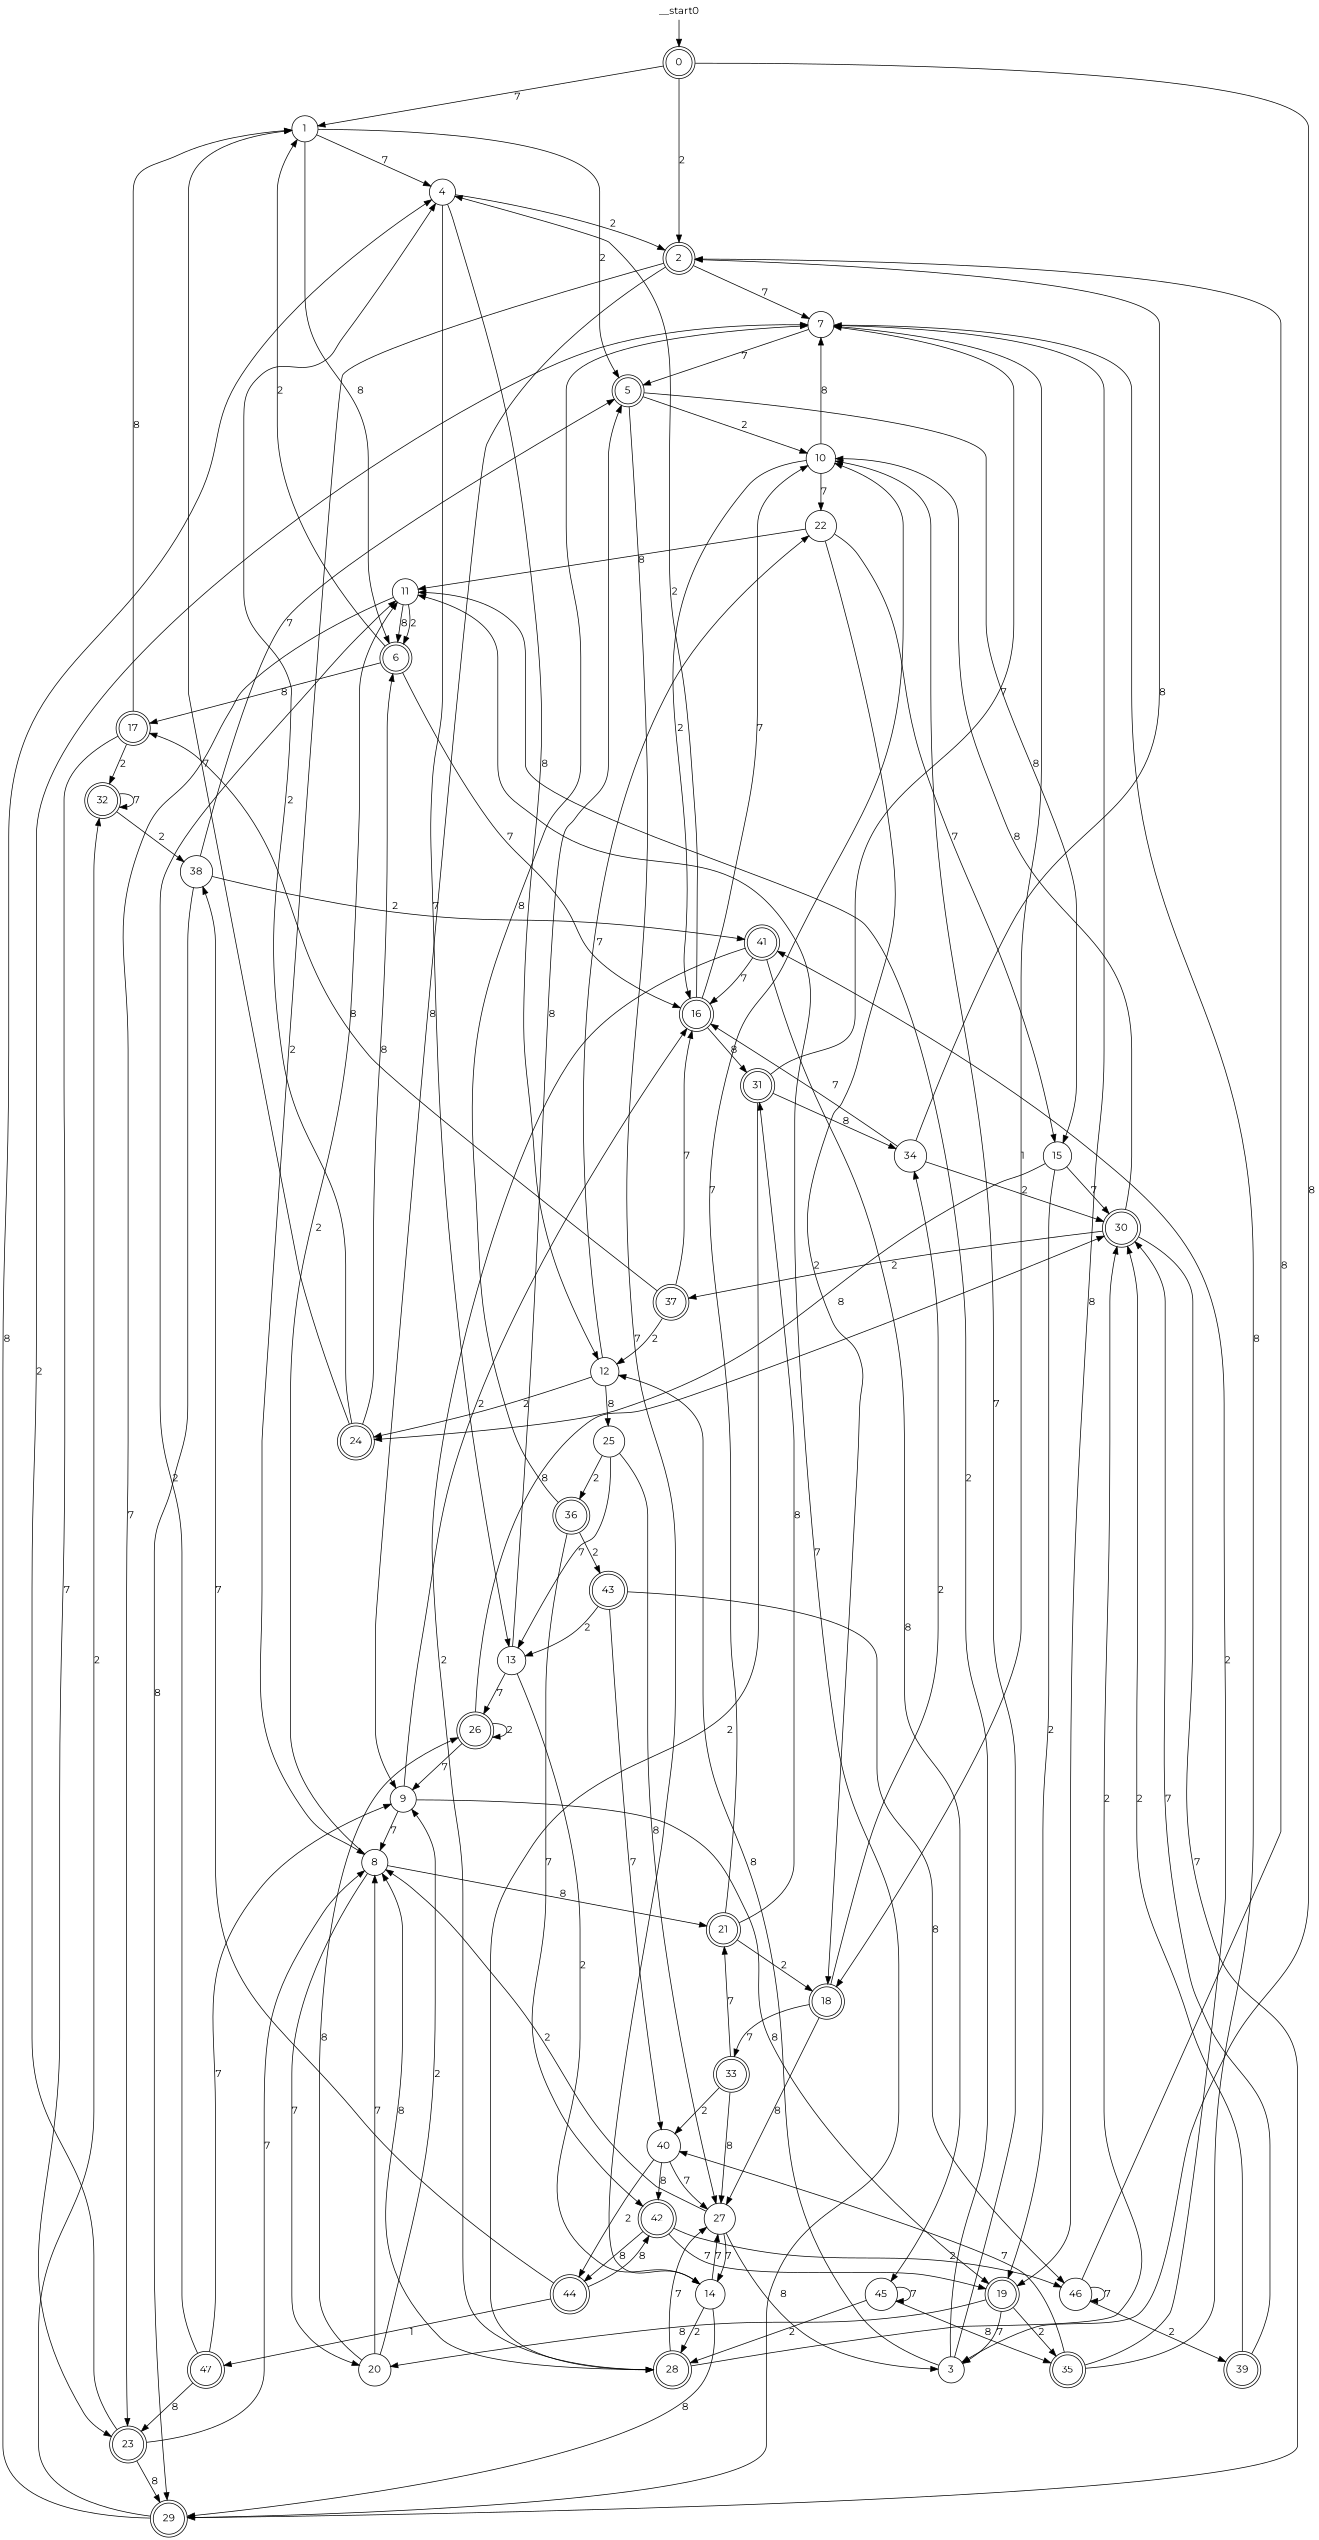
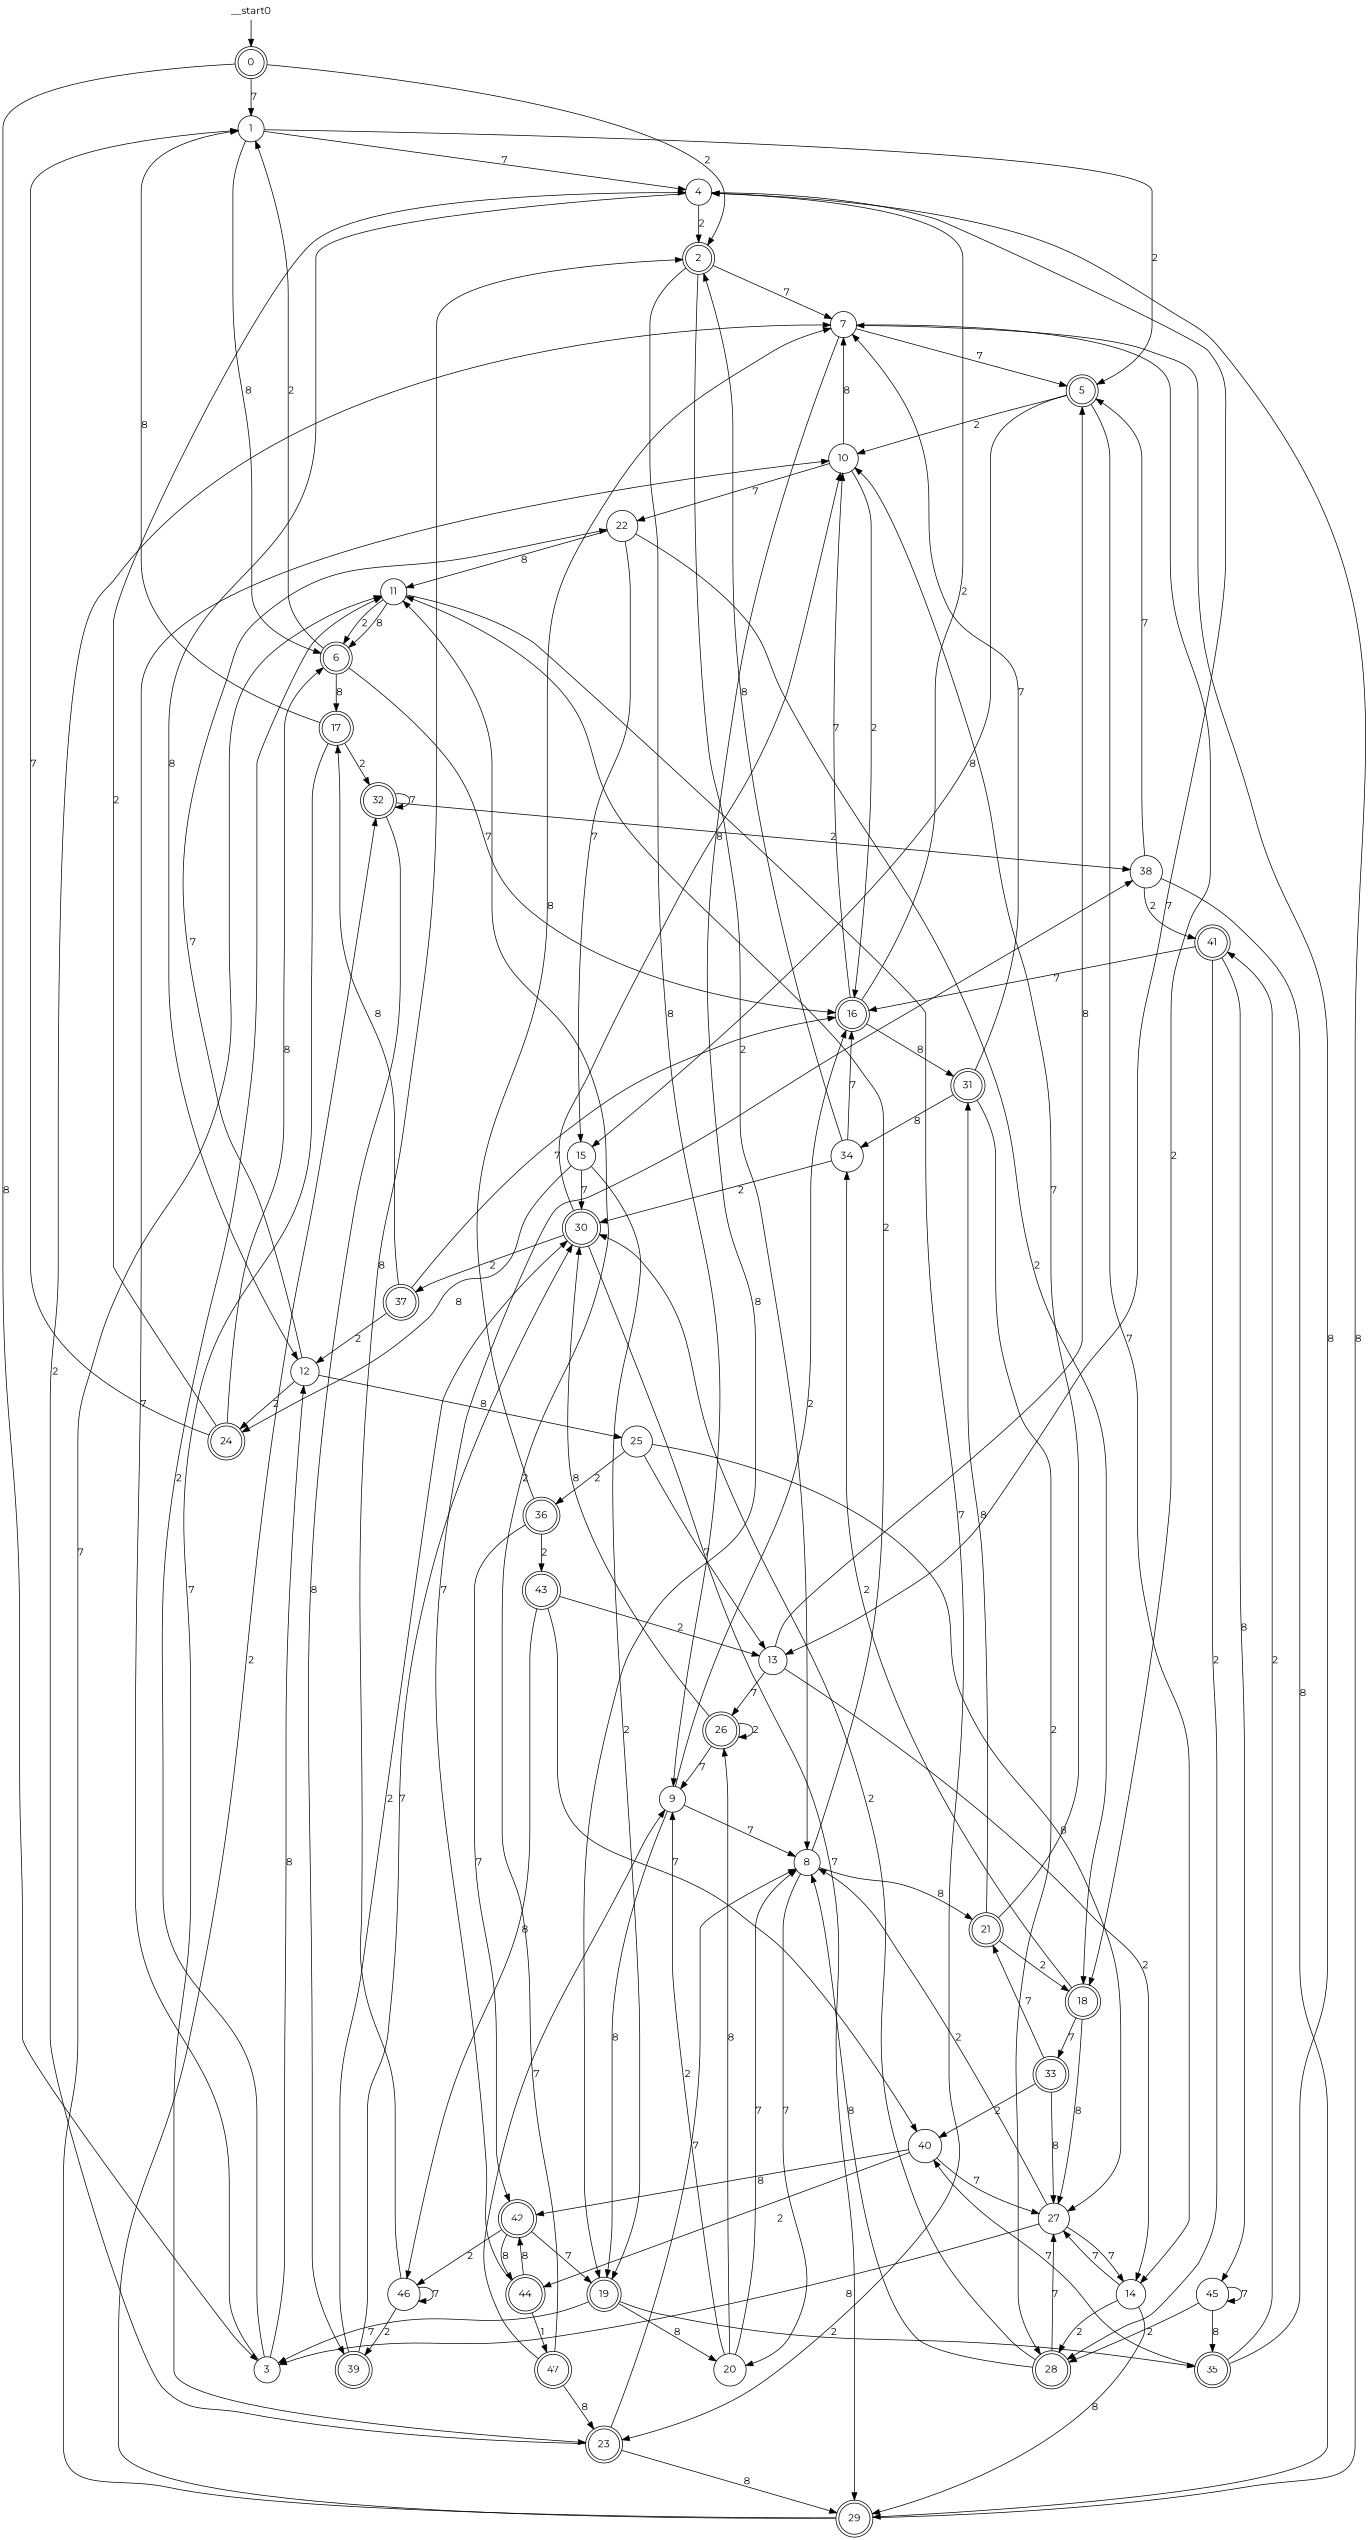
edge "7" -> "18": label "1" -> "2"
edge "32" -> "39": added, label "8"
